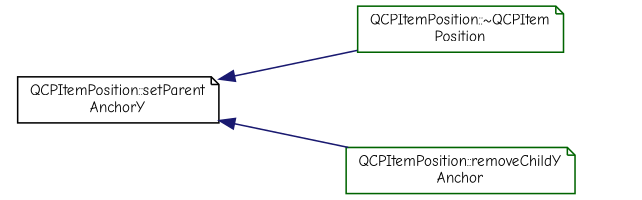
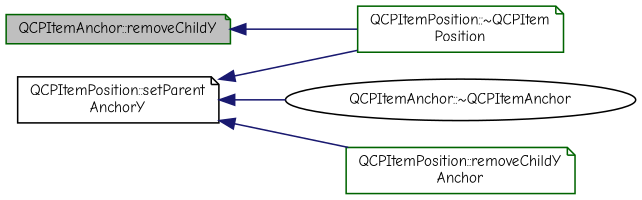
node "QCPItemAnchor::removeChildY": added
node "QCPItemAnchor::~QCPItemAnchor": added
